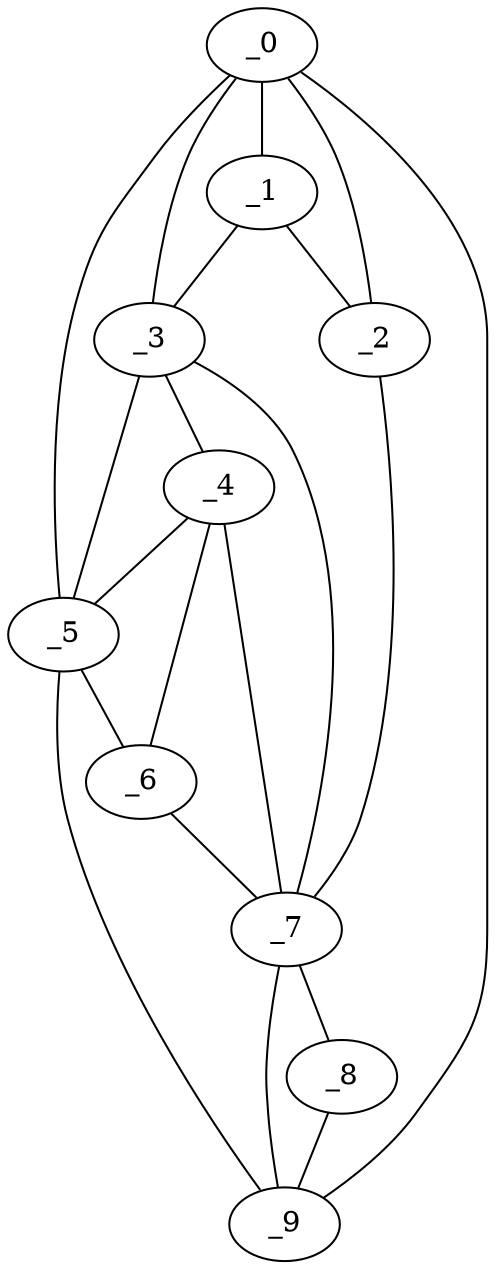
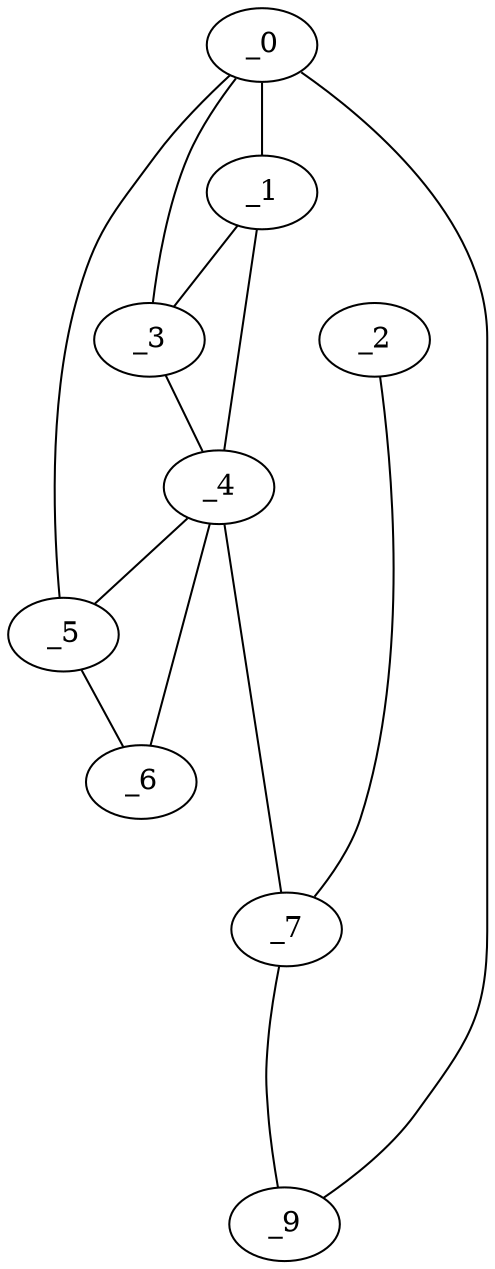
edge "_0" -- "_2": removed
edge "_1" -- "_2": now "_1" -- "_4"
edge "_3" -- "_5": removed
edge "_3" -- "_7": removed
edge "_6" -- "_7": removed
edge "_5" -- "_9": removed
node "_8": removed
